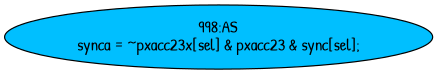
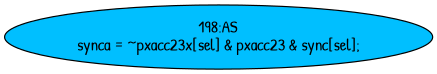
node "998:AS synca = ~pxacc23x[sel] & pxacc23 & sync[sel];": label "998:AS synca = ~pxacc23x[sel] & pxacc23 & sync[sel];" -> "198:AS synca = ~pxacc23x[sel] & pxacc23 & sync[sel];"
